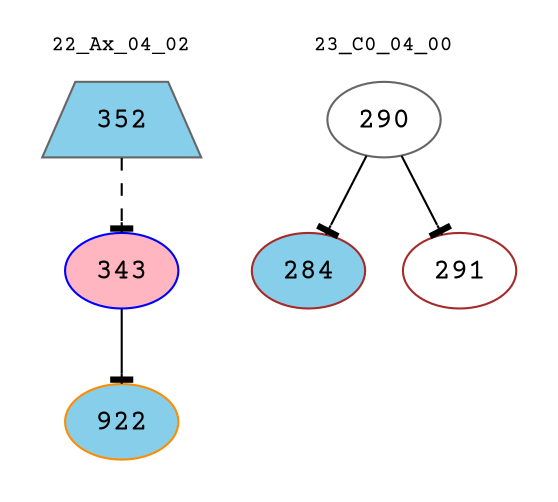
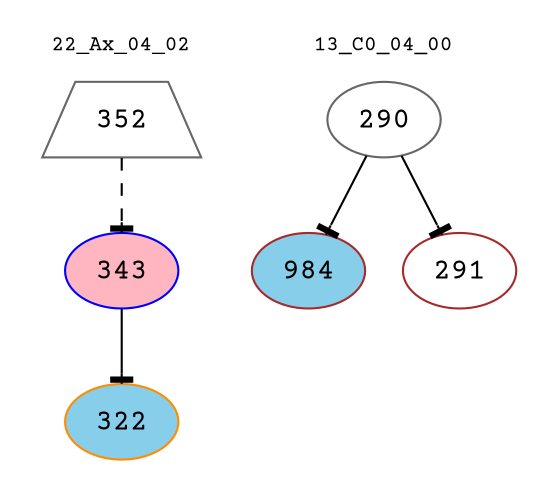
cluster "23_C0_04_00": label "23_C0_04_00" -> "13_C0_04_00"
node "352": fillcolor skyblue -> white
node "284": label "284" -> "984"
node "922": label "922" -> "322"
